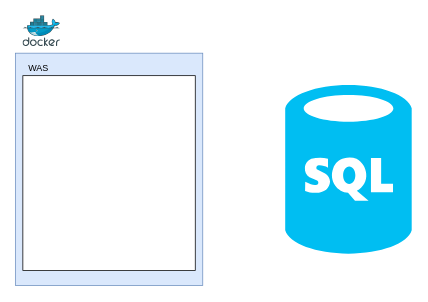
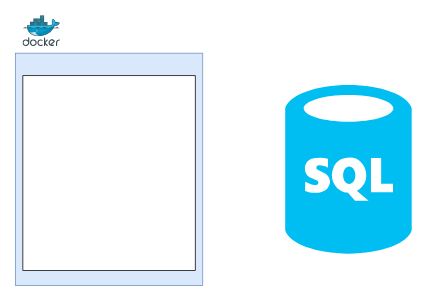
node "WAS": removed
